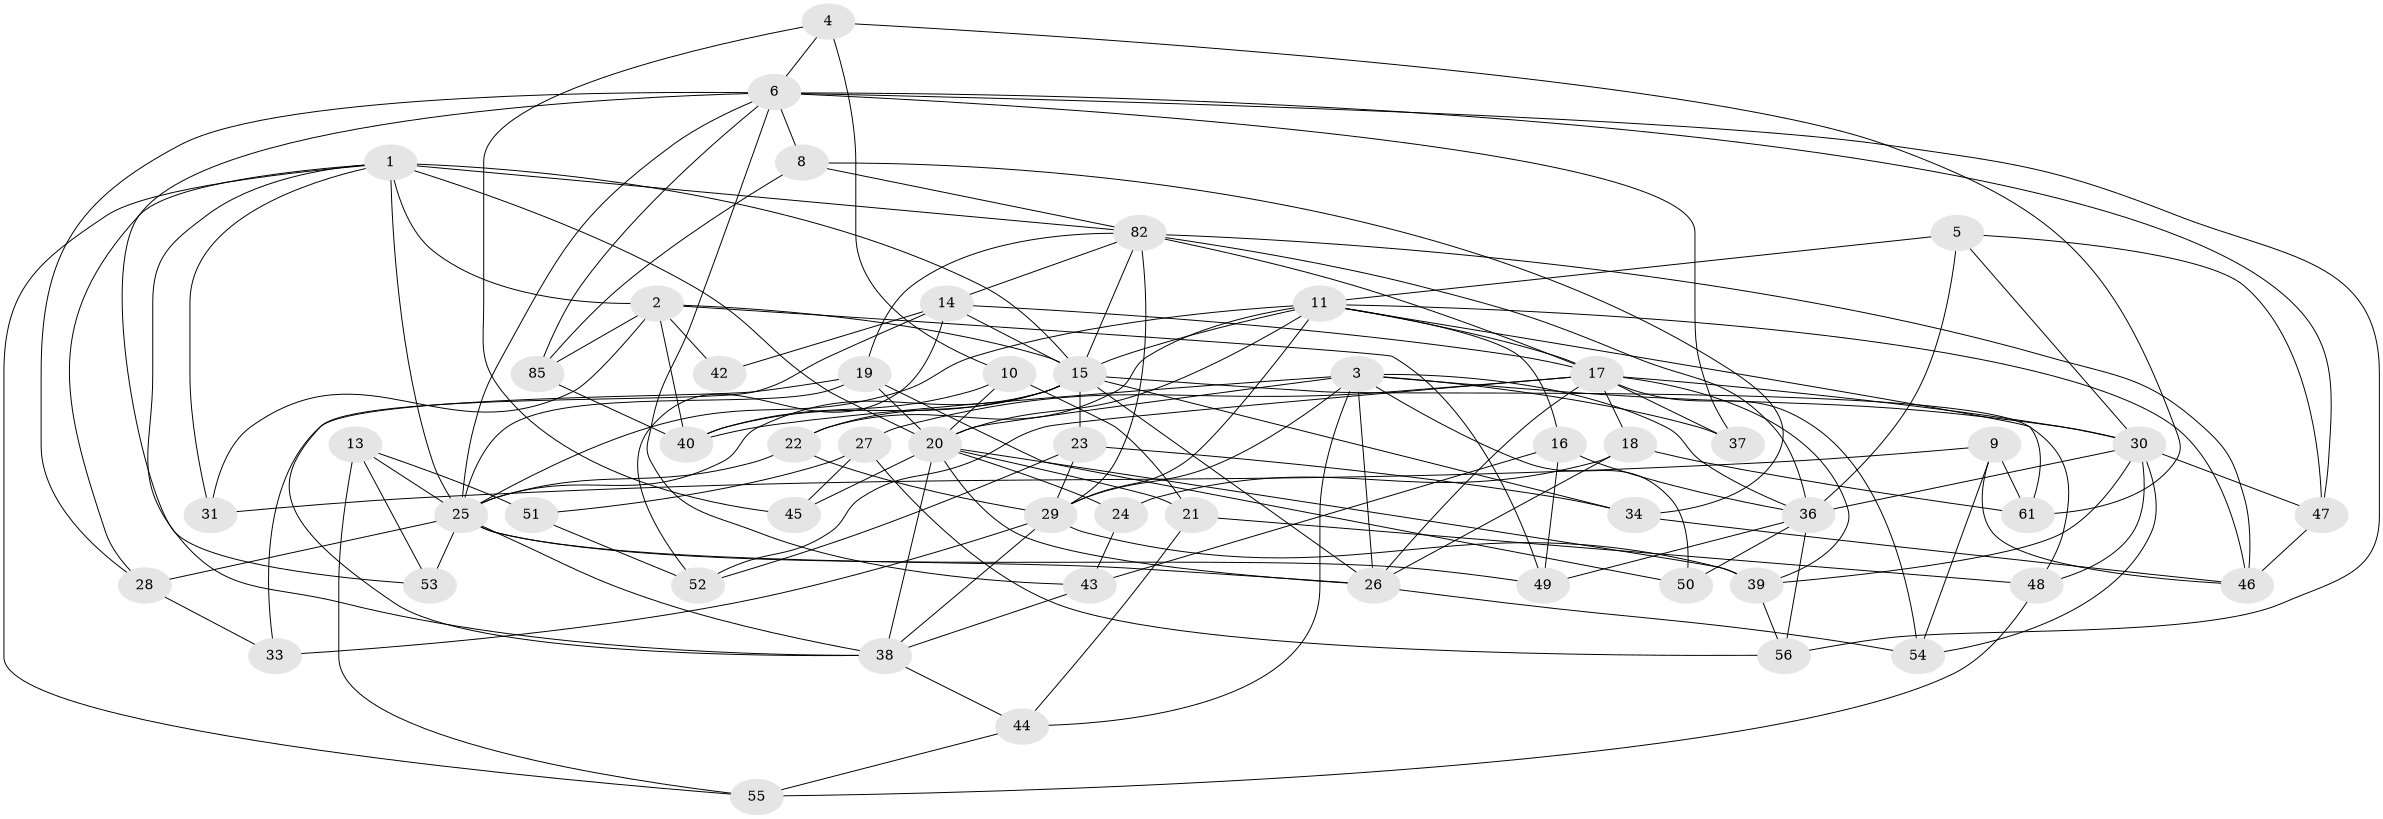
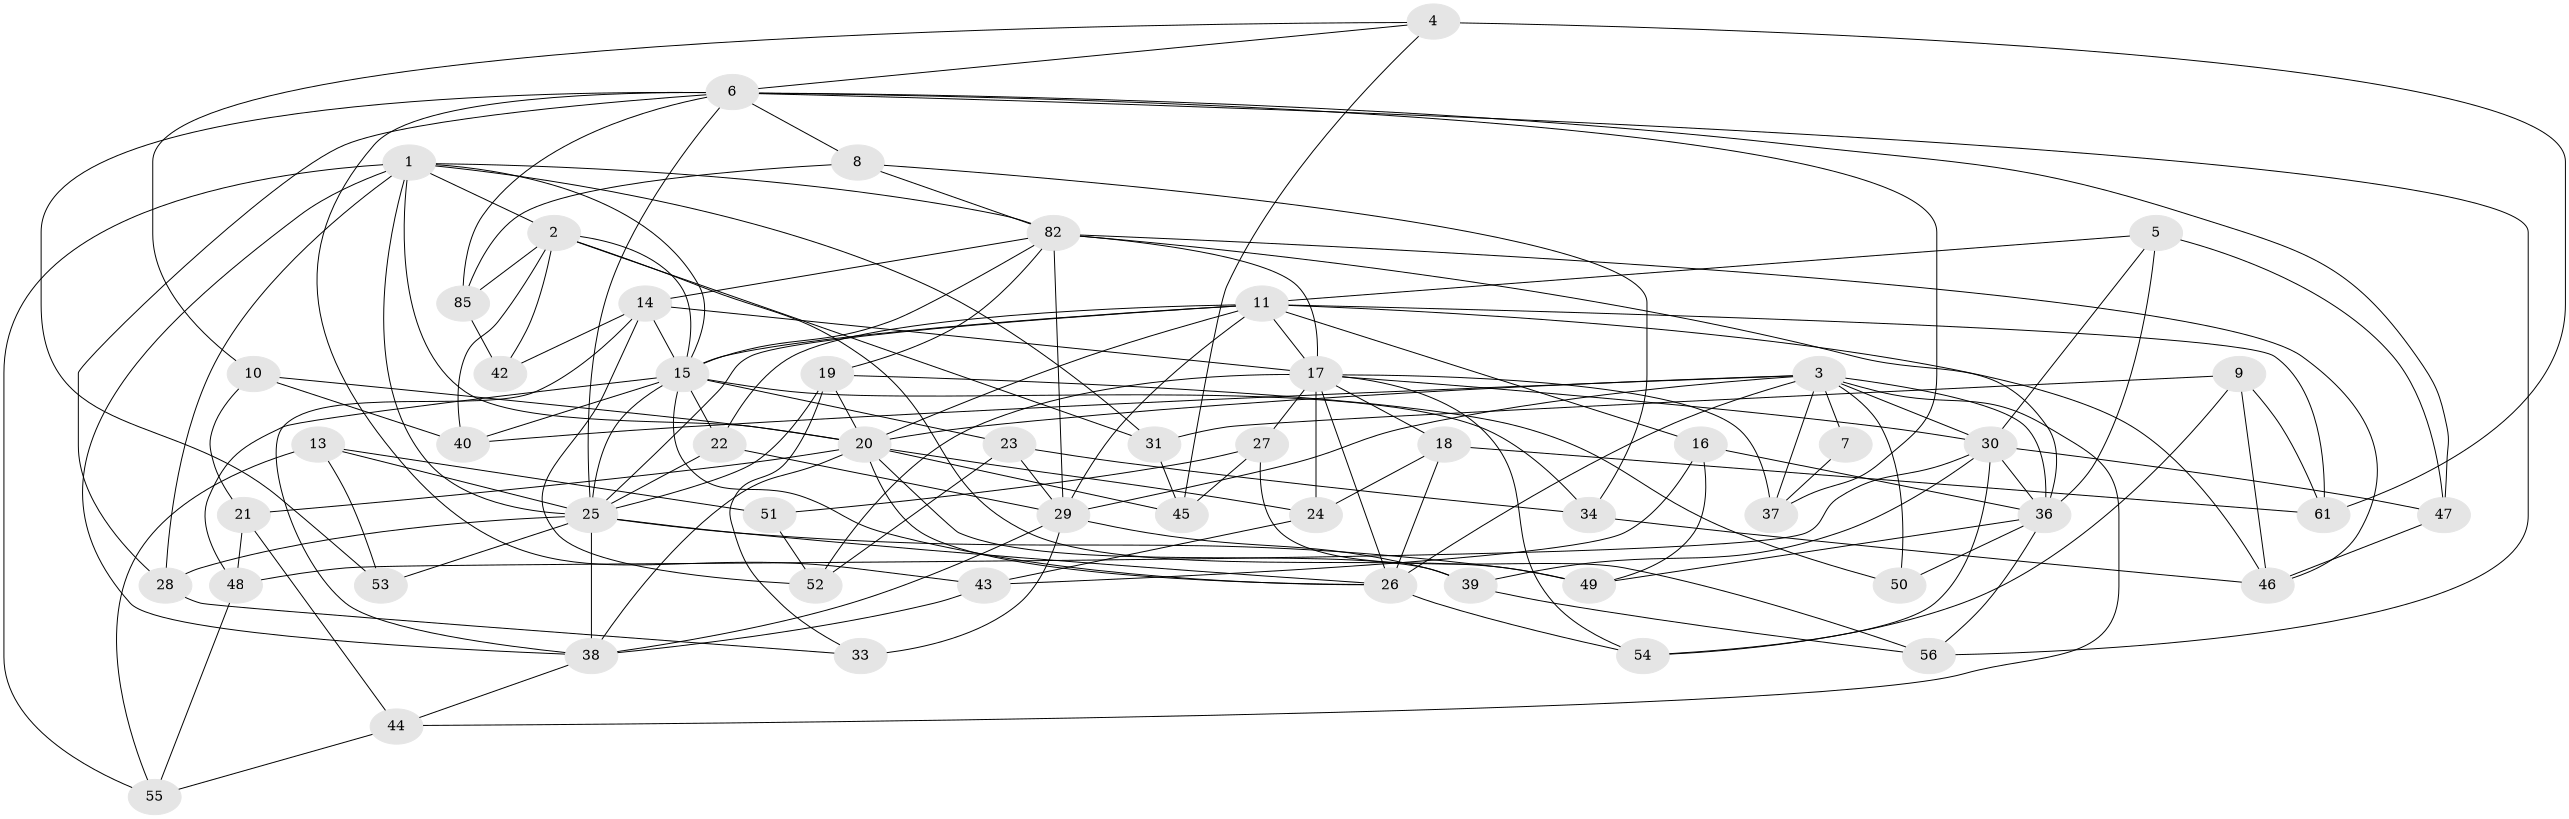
edge "85" -- "40": now "85" -- "42"
edge "17" -- "39": now "17" -- "24"
node "7": added
edge "31" -- "45": added
